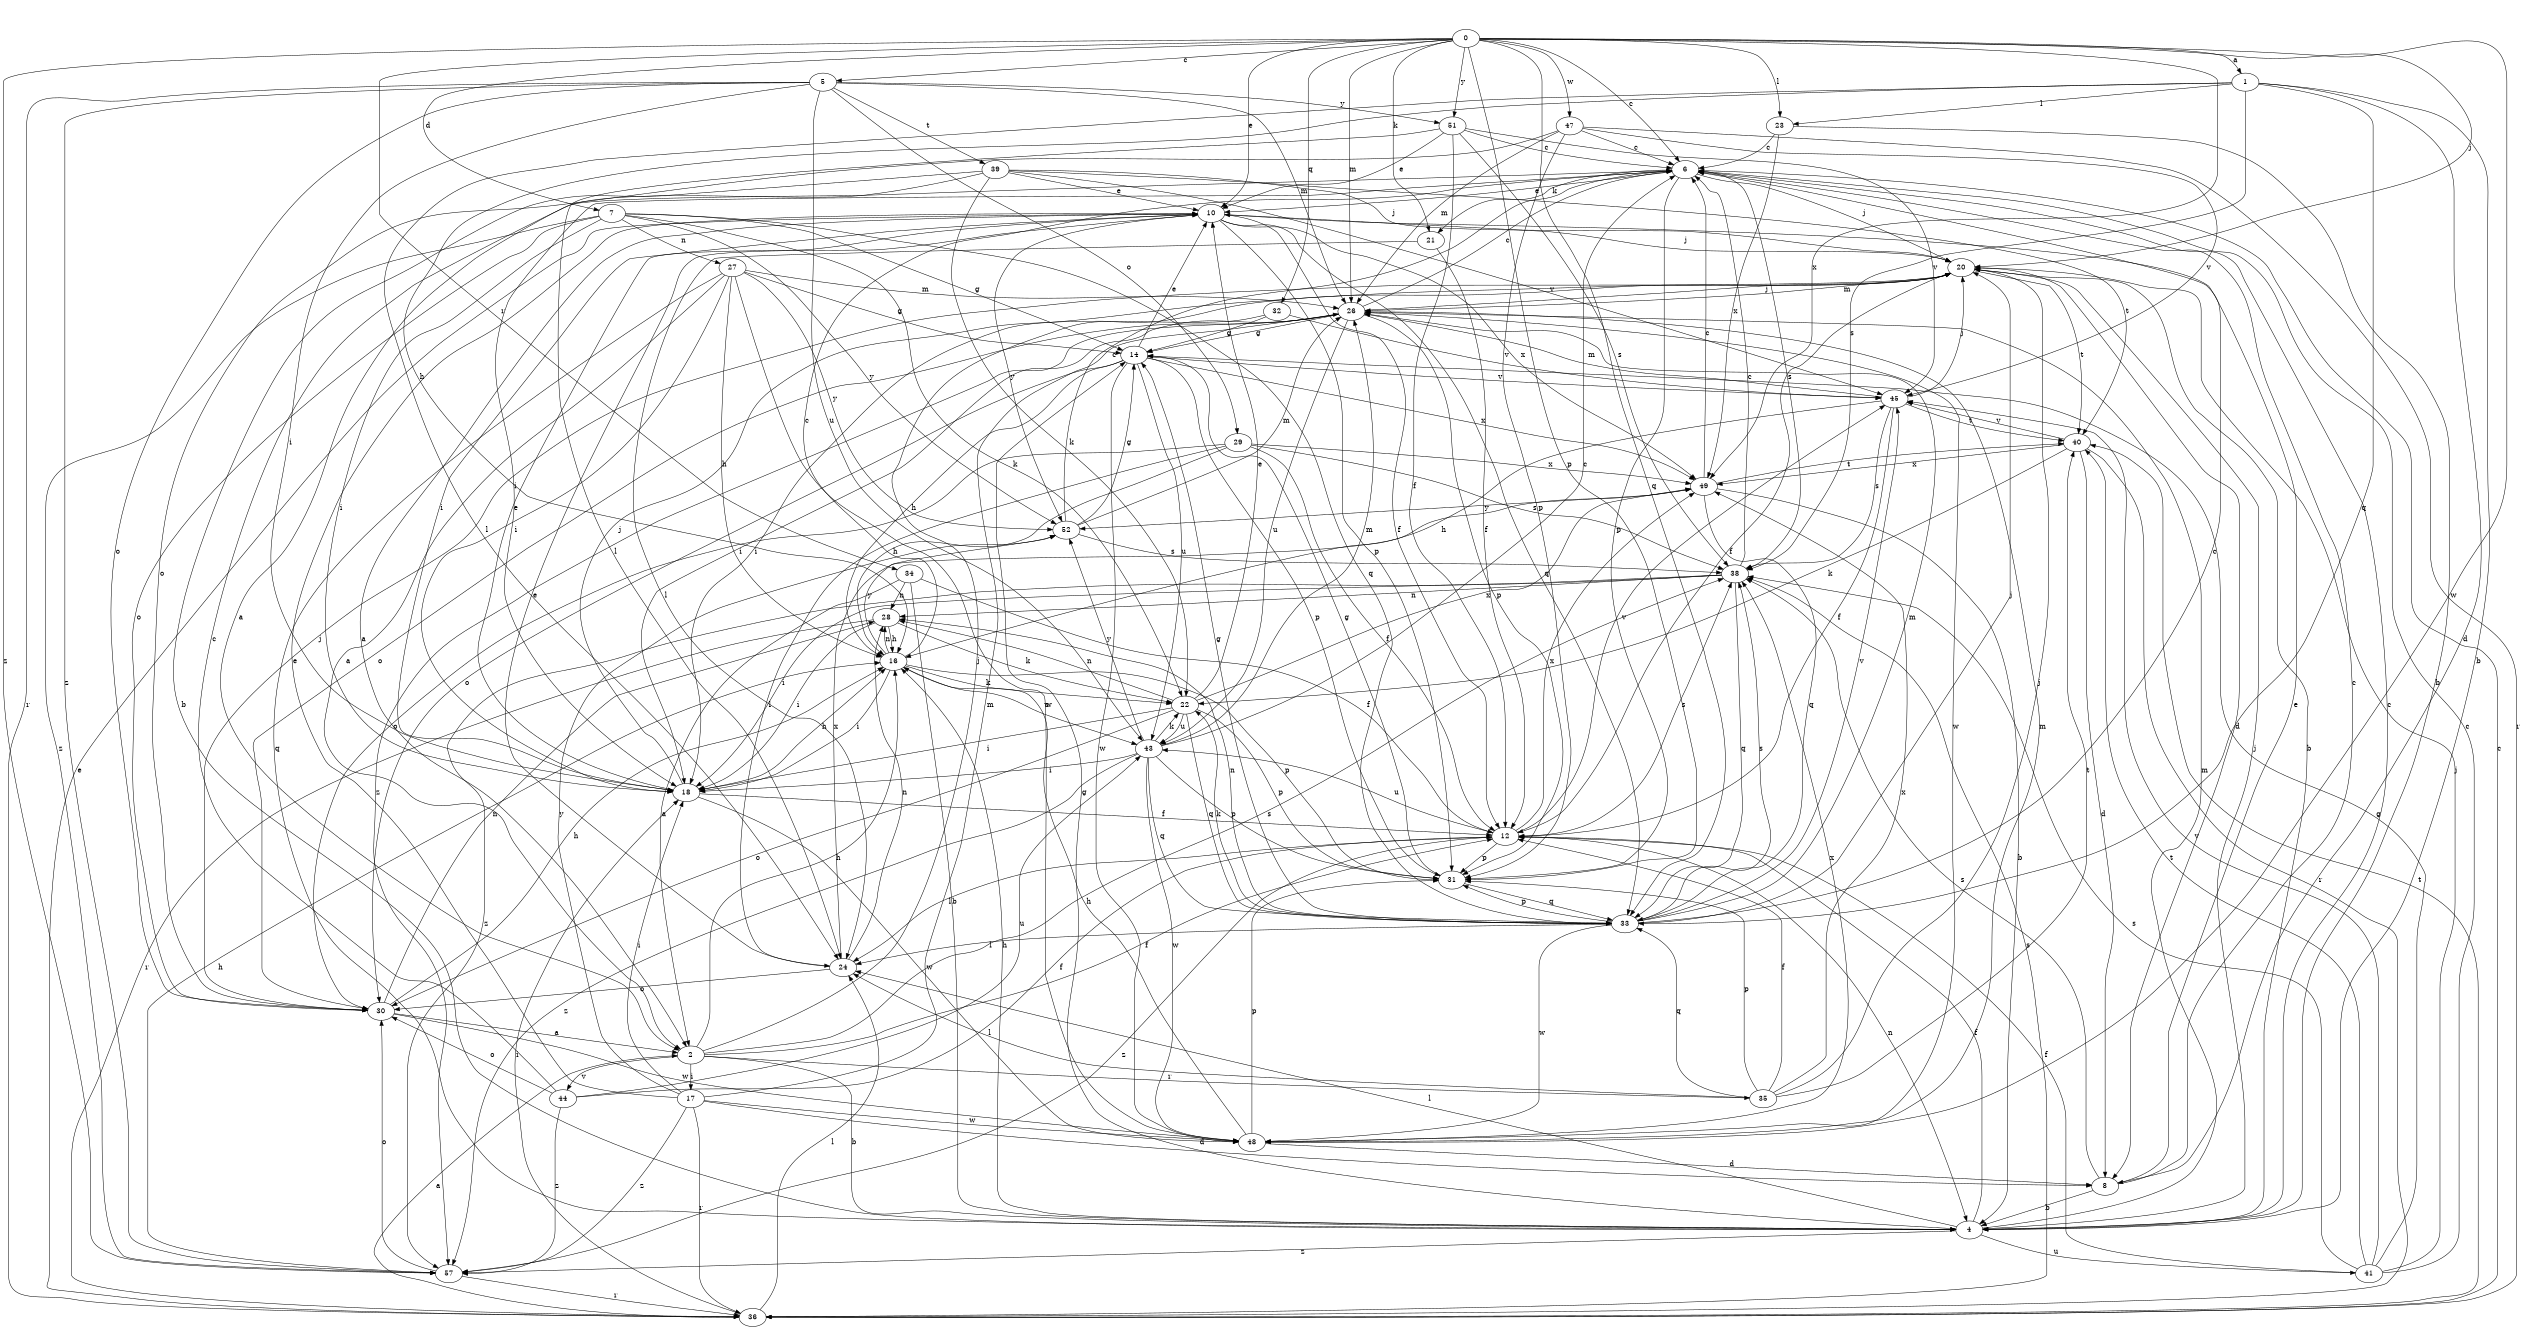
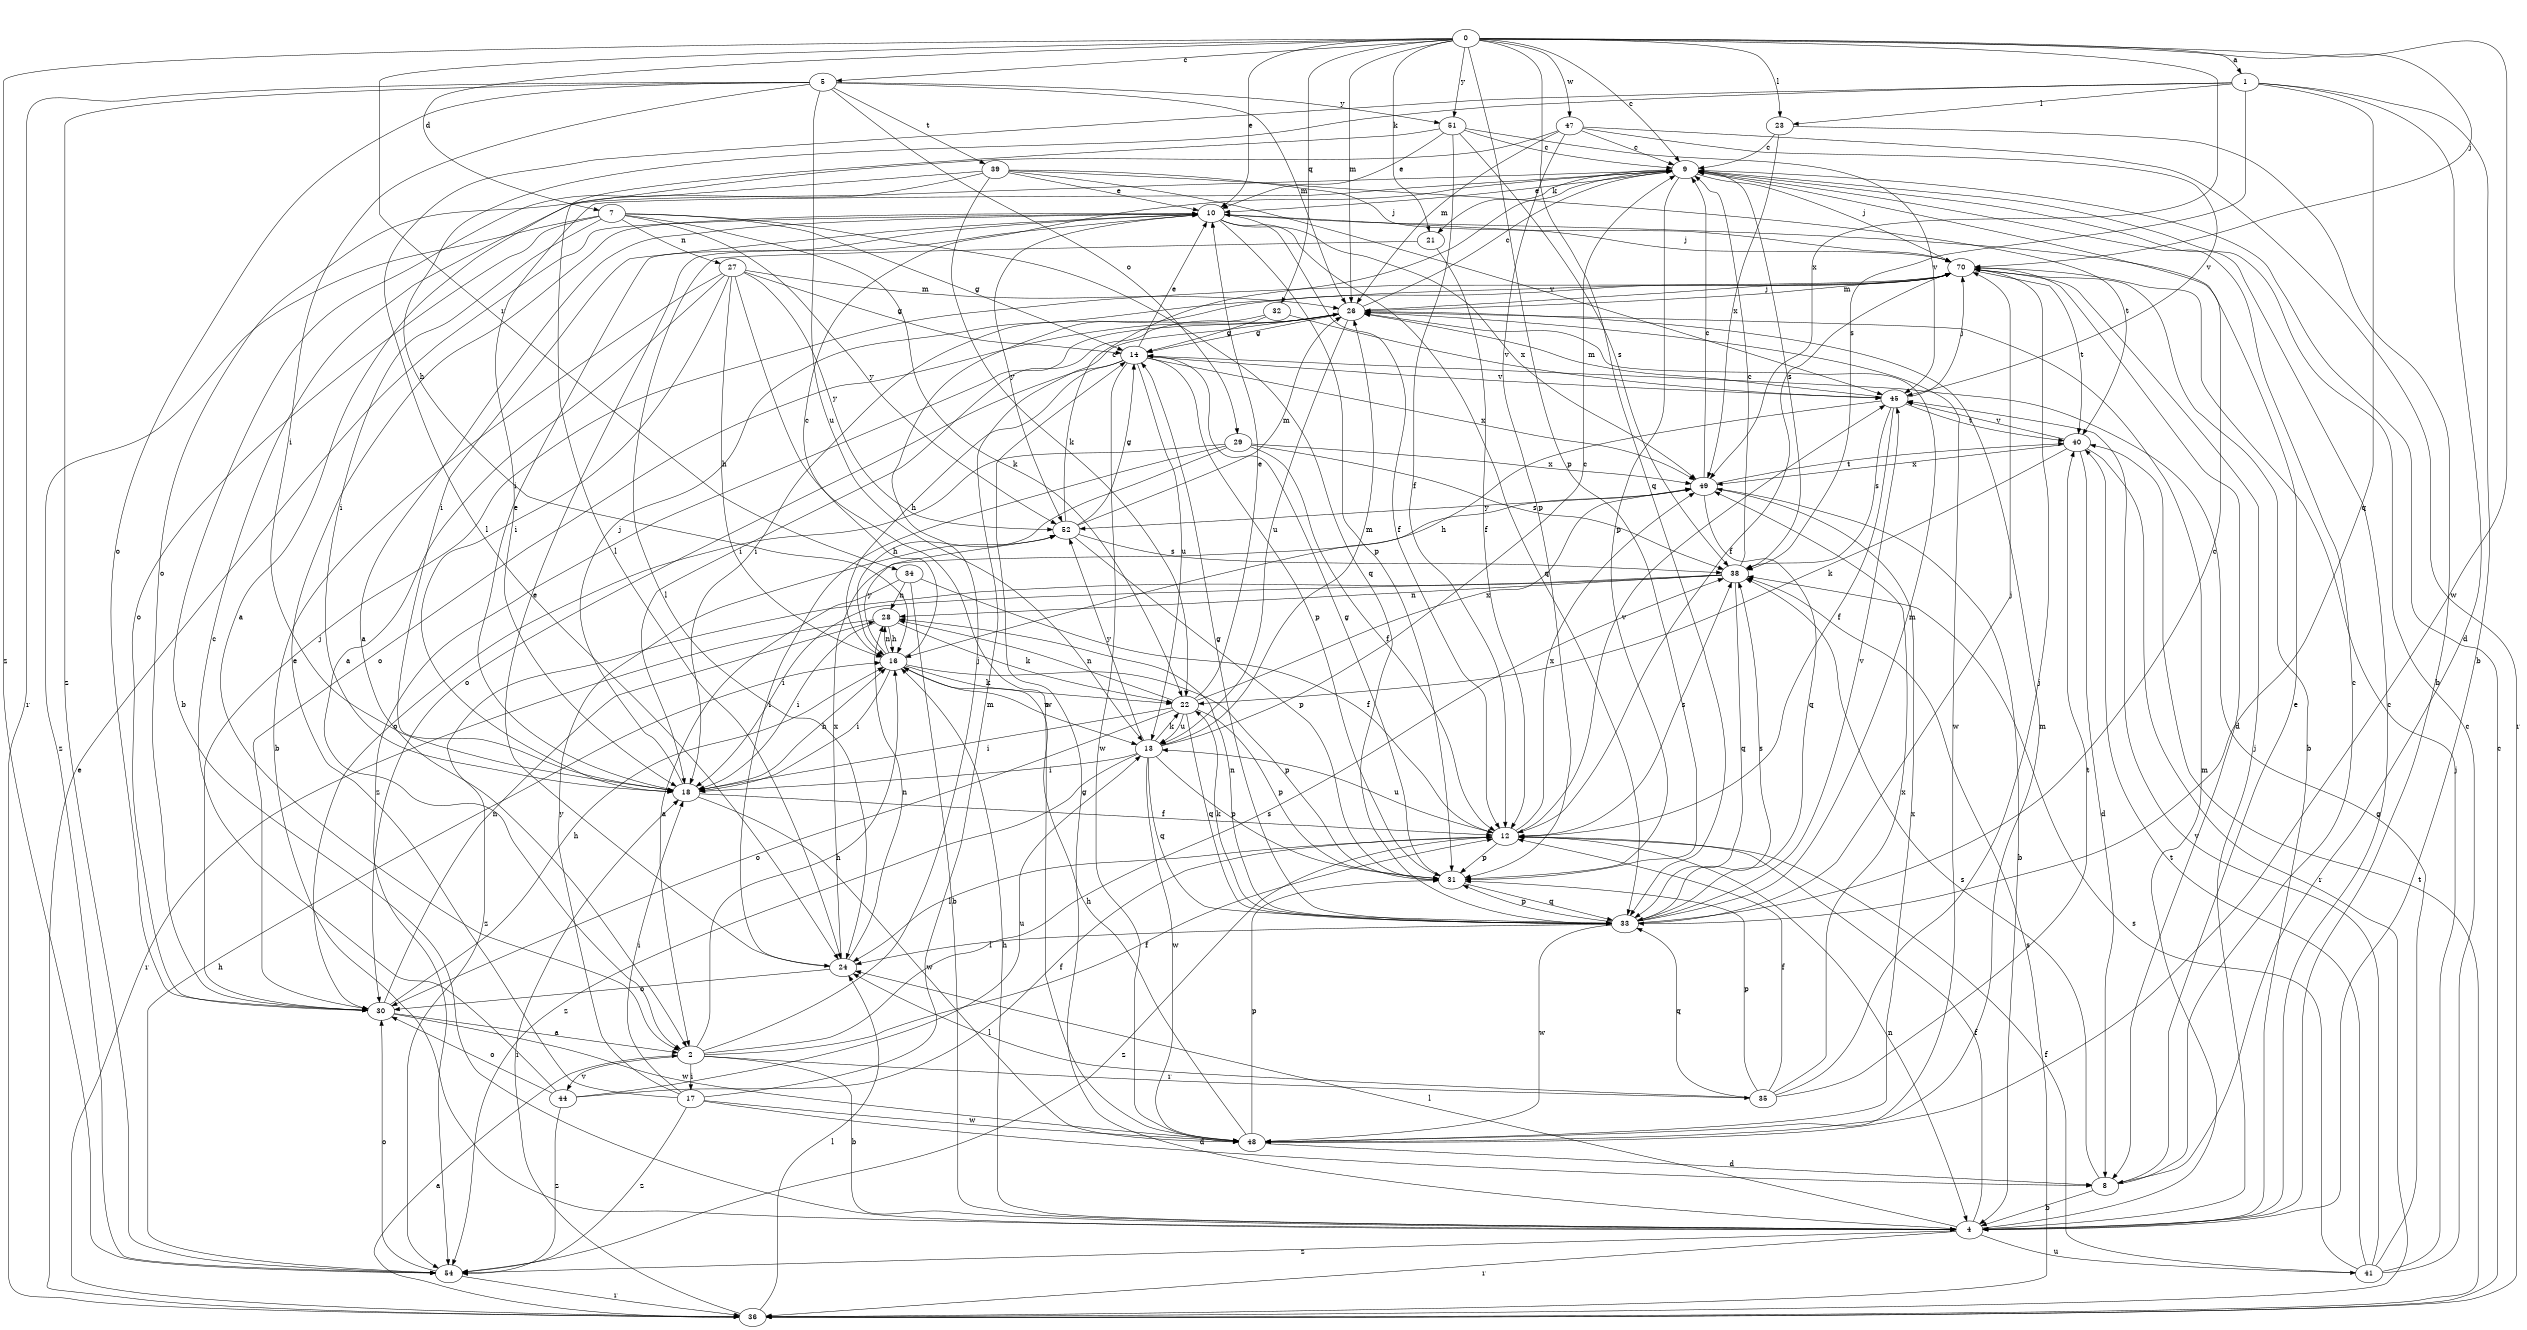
node "6": label "6" -> "9"
node "20": label "20" -> "70"
edge "26" -> "31": now "52" -> "31"
edge "27" -> "4": label "q" -> "b"
node "43": label "43" -> "13"
edge "48" -> "38": now "48" -> "49"
edge "17" -> "36": now "4" -> "36"
node "57": label "57" -> "54"
